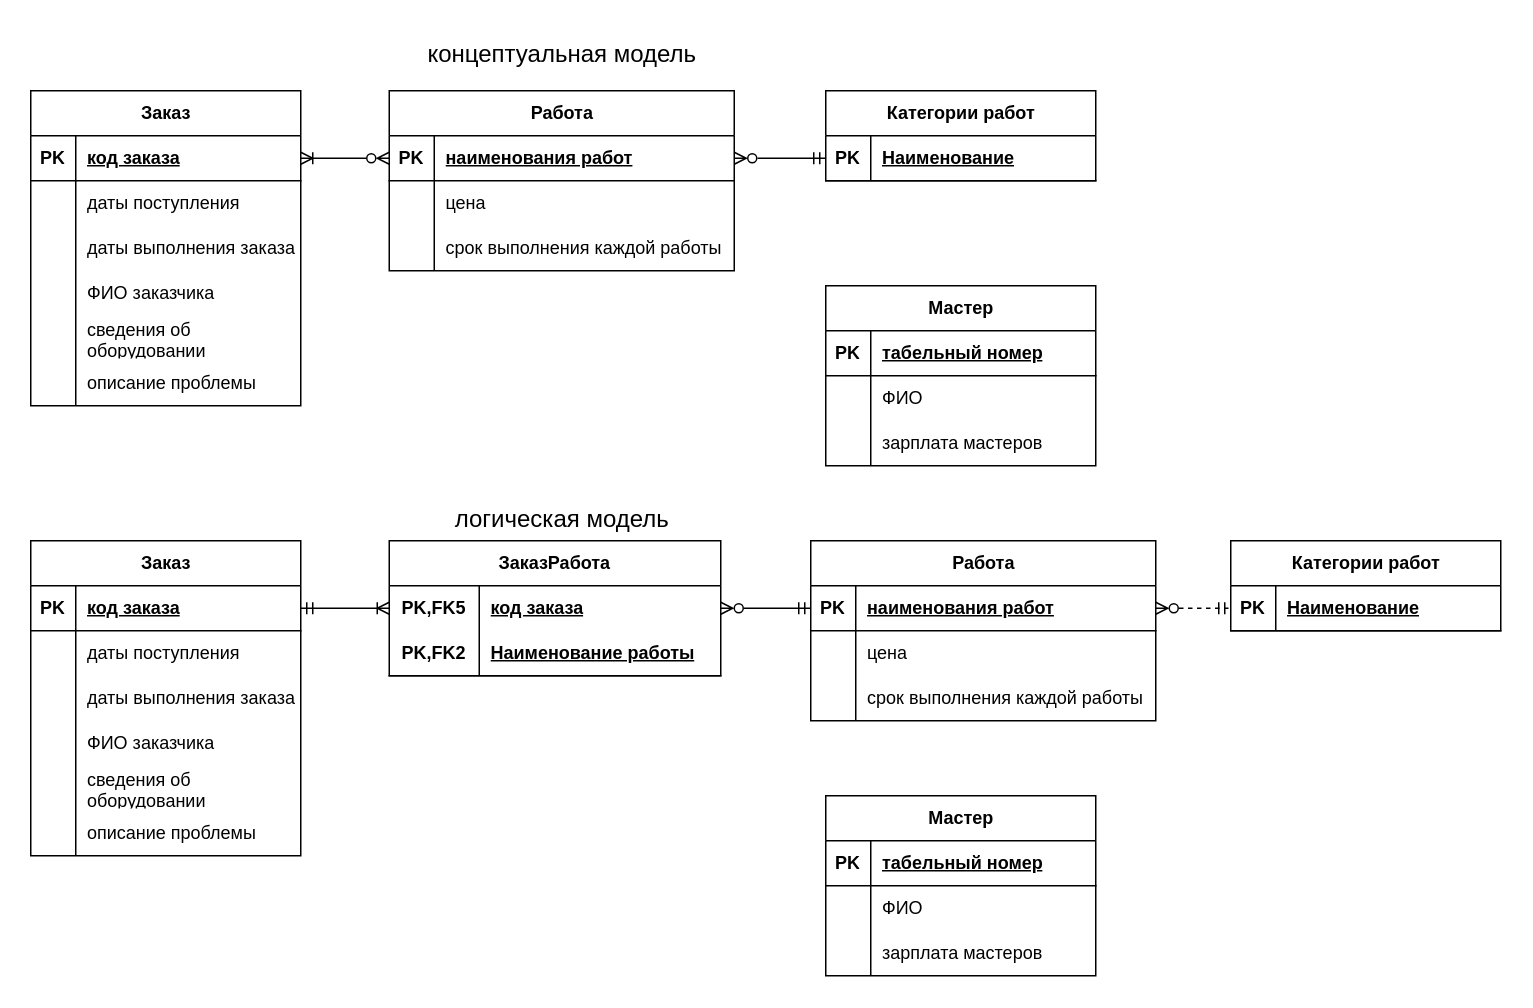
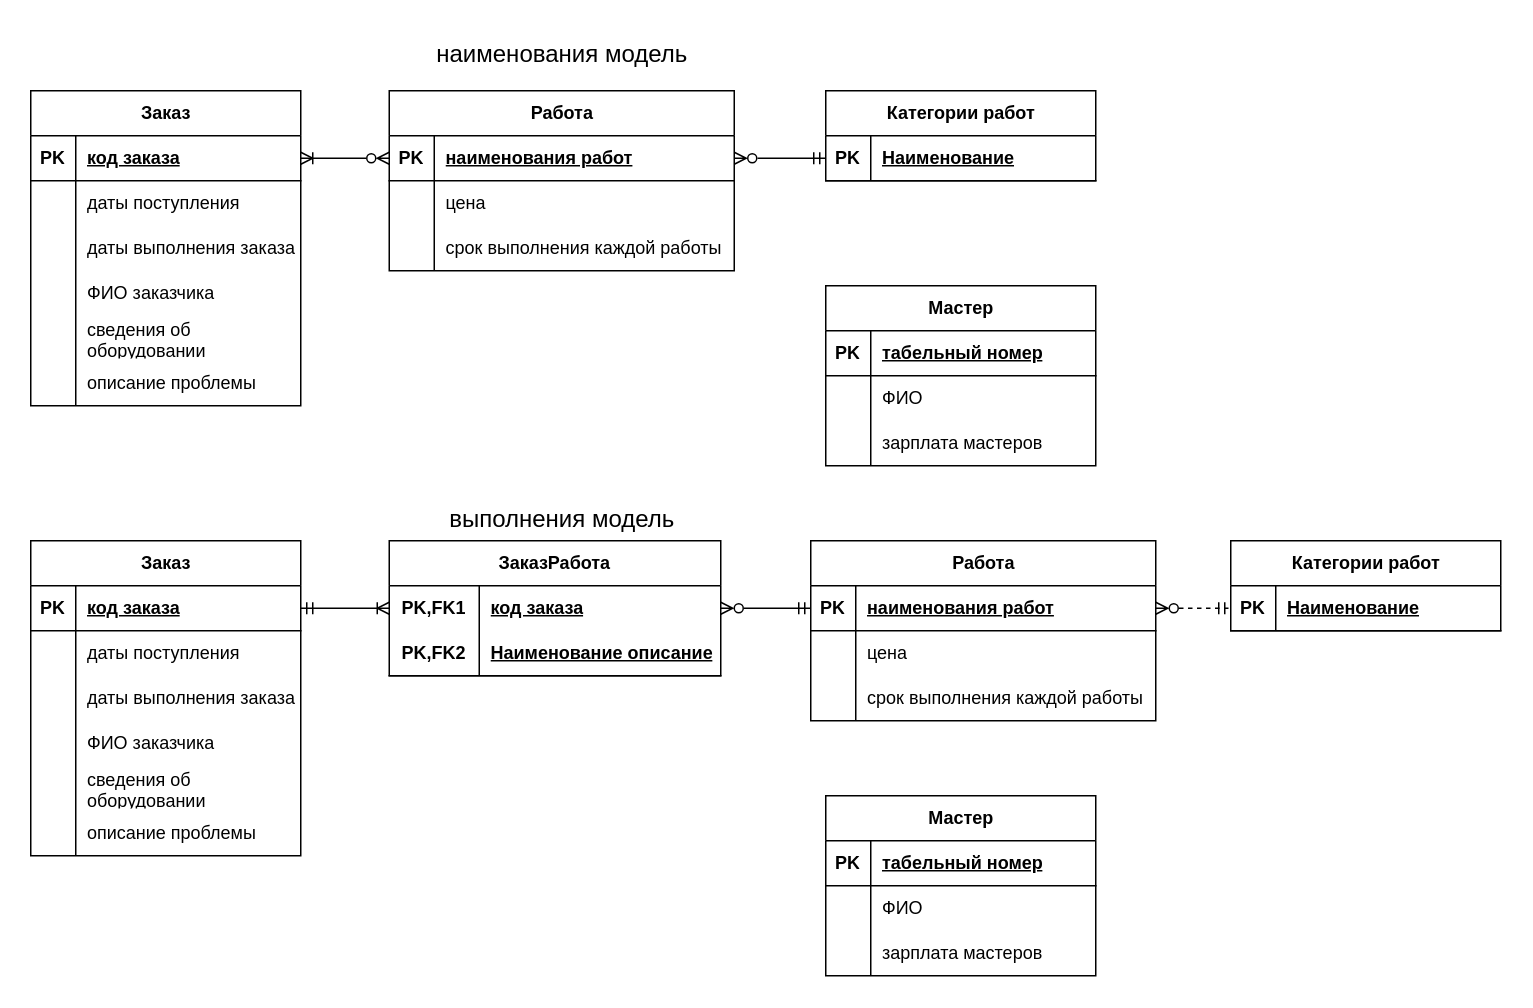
node "концептуальная модель": label "концептуальная модель" -> "наименования модель"
node "логическая модель": label "логическая модель" -> "выполнения модель"
node "PK,FK5": label "PK,FK5" -> "PK,FK1"
node "Наименование работы": label "Наименование работы" -> "Наименование описание"
